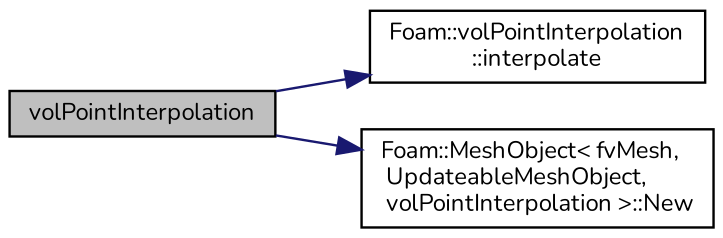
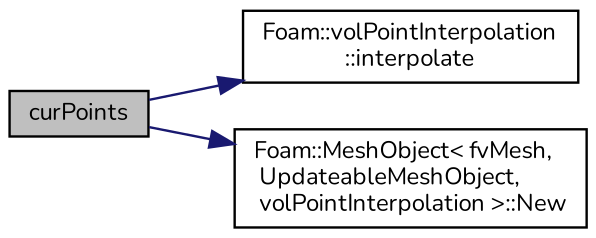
node "volPointInterpolation": label "volPointInterpolation" -> "curPoints"
